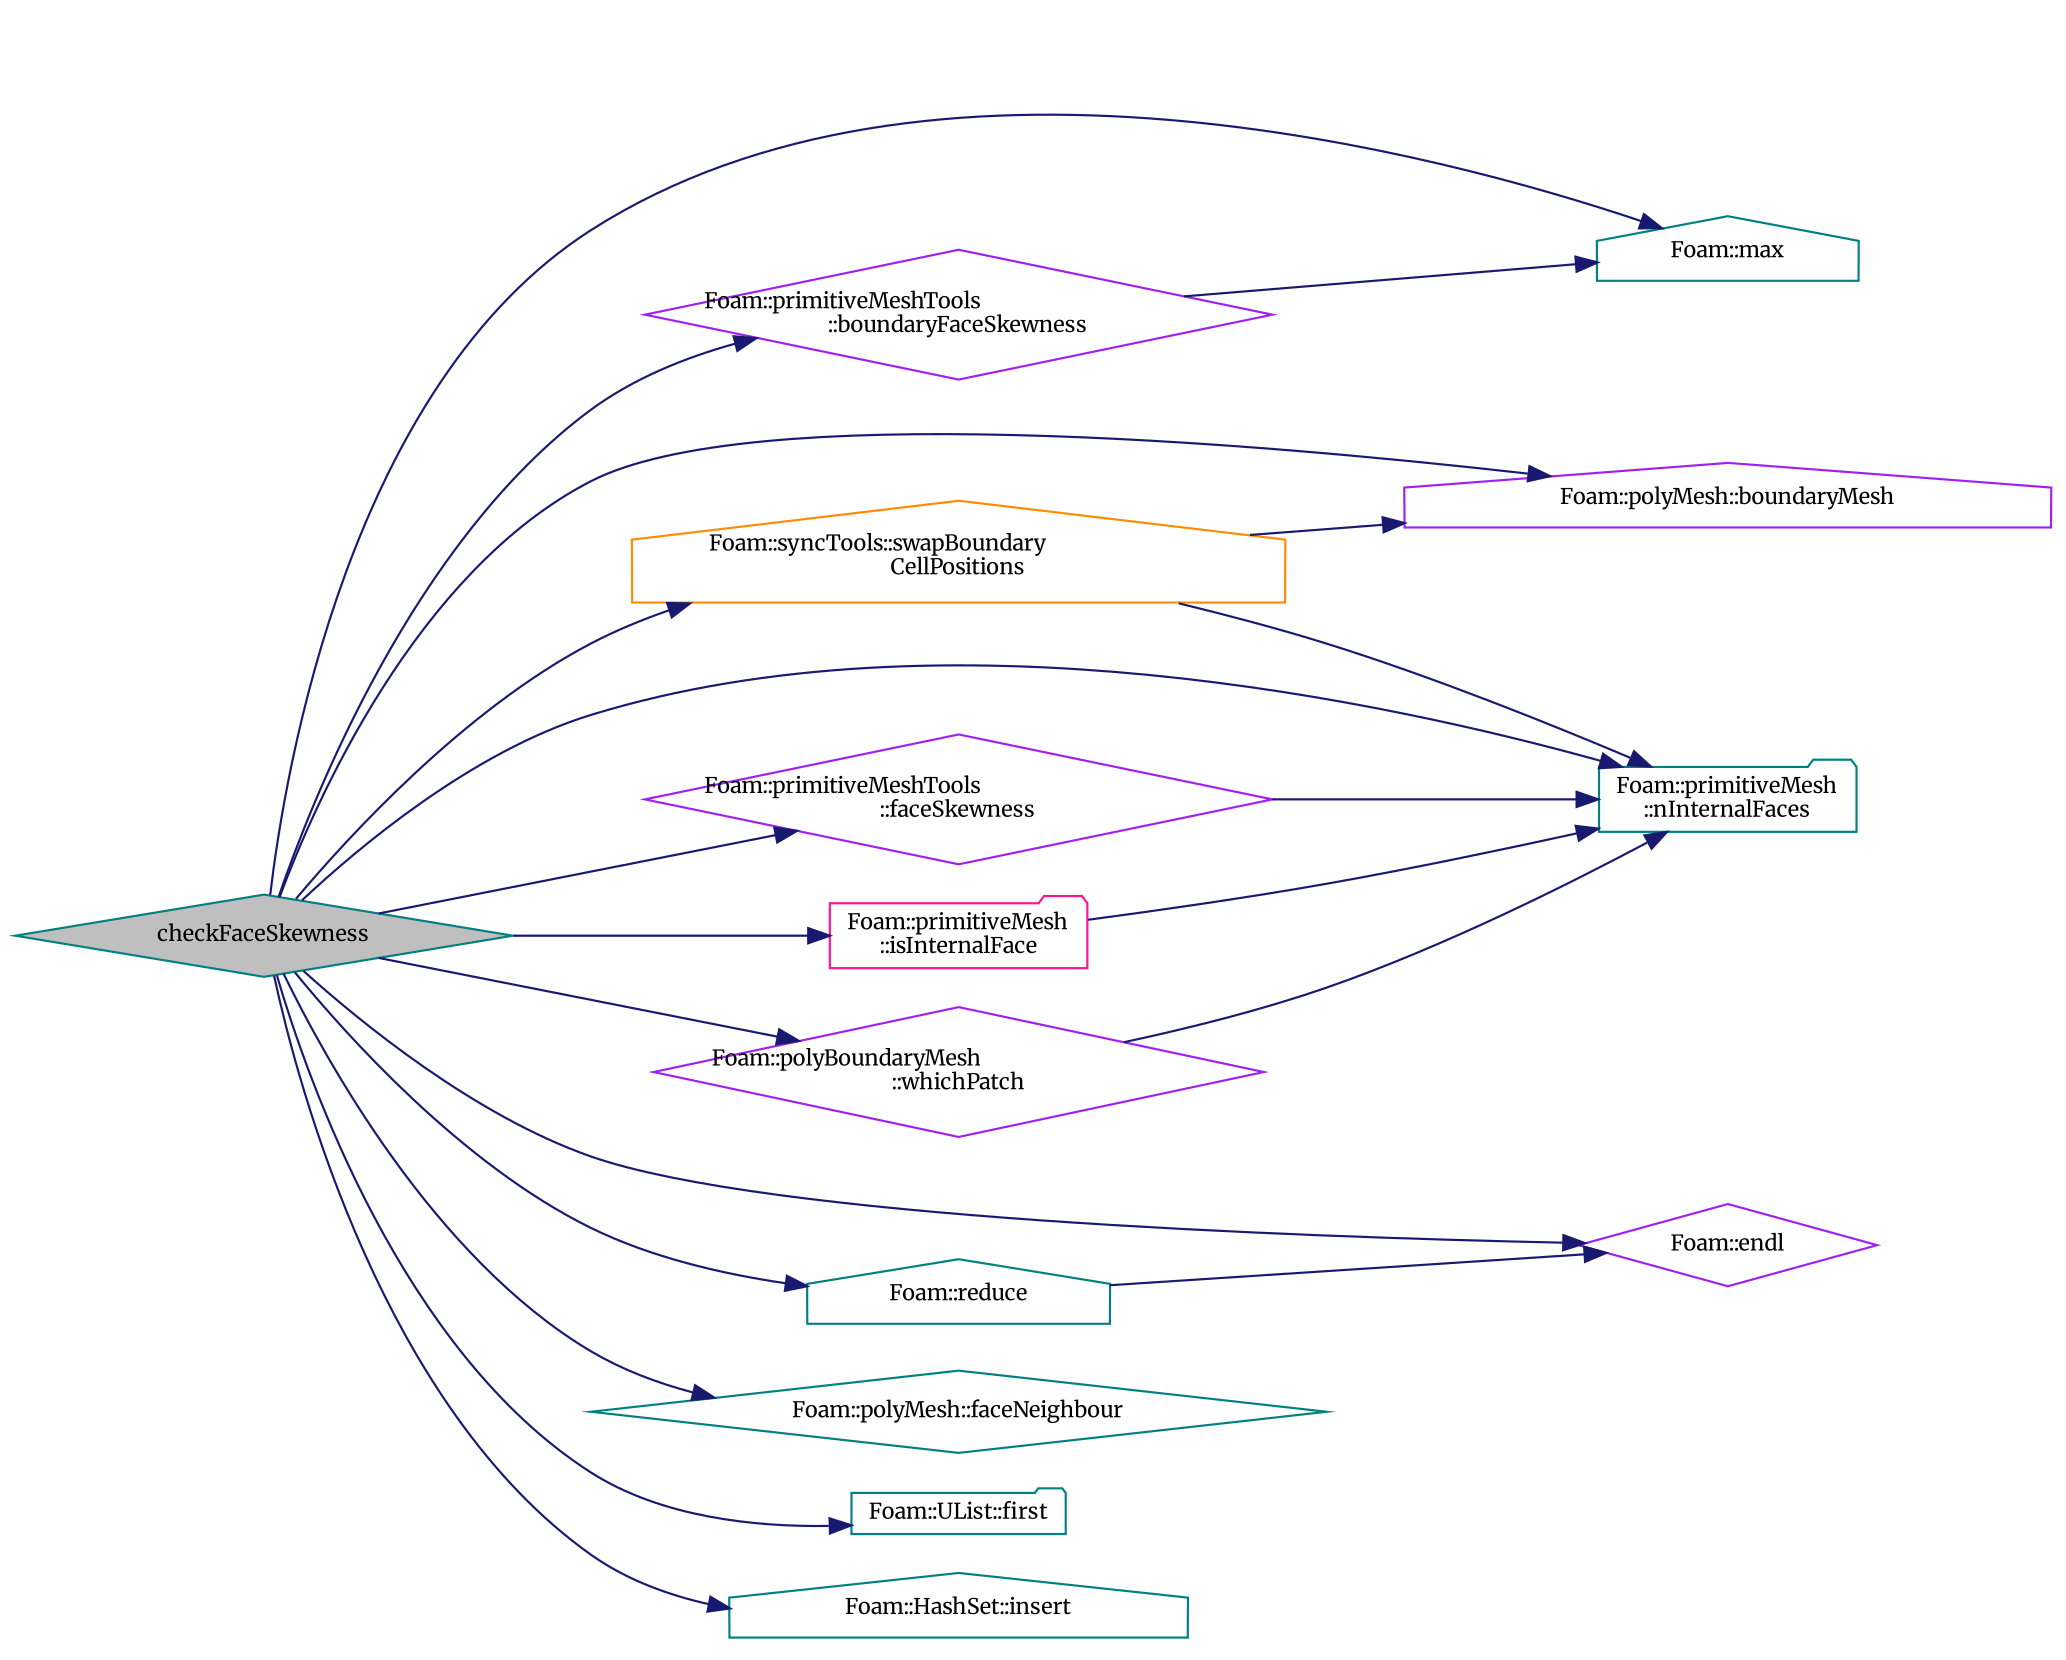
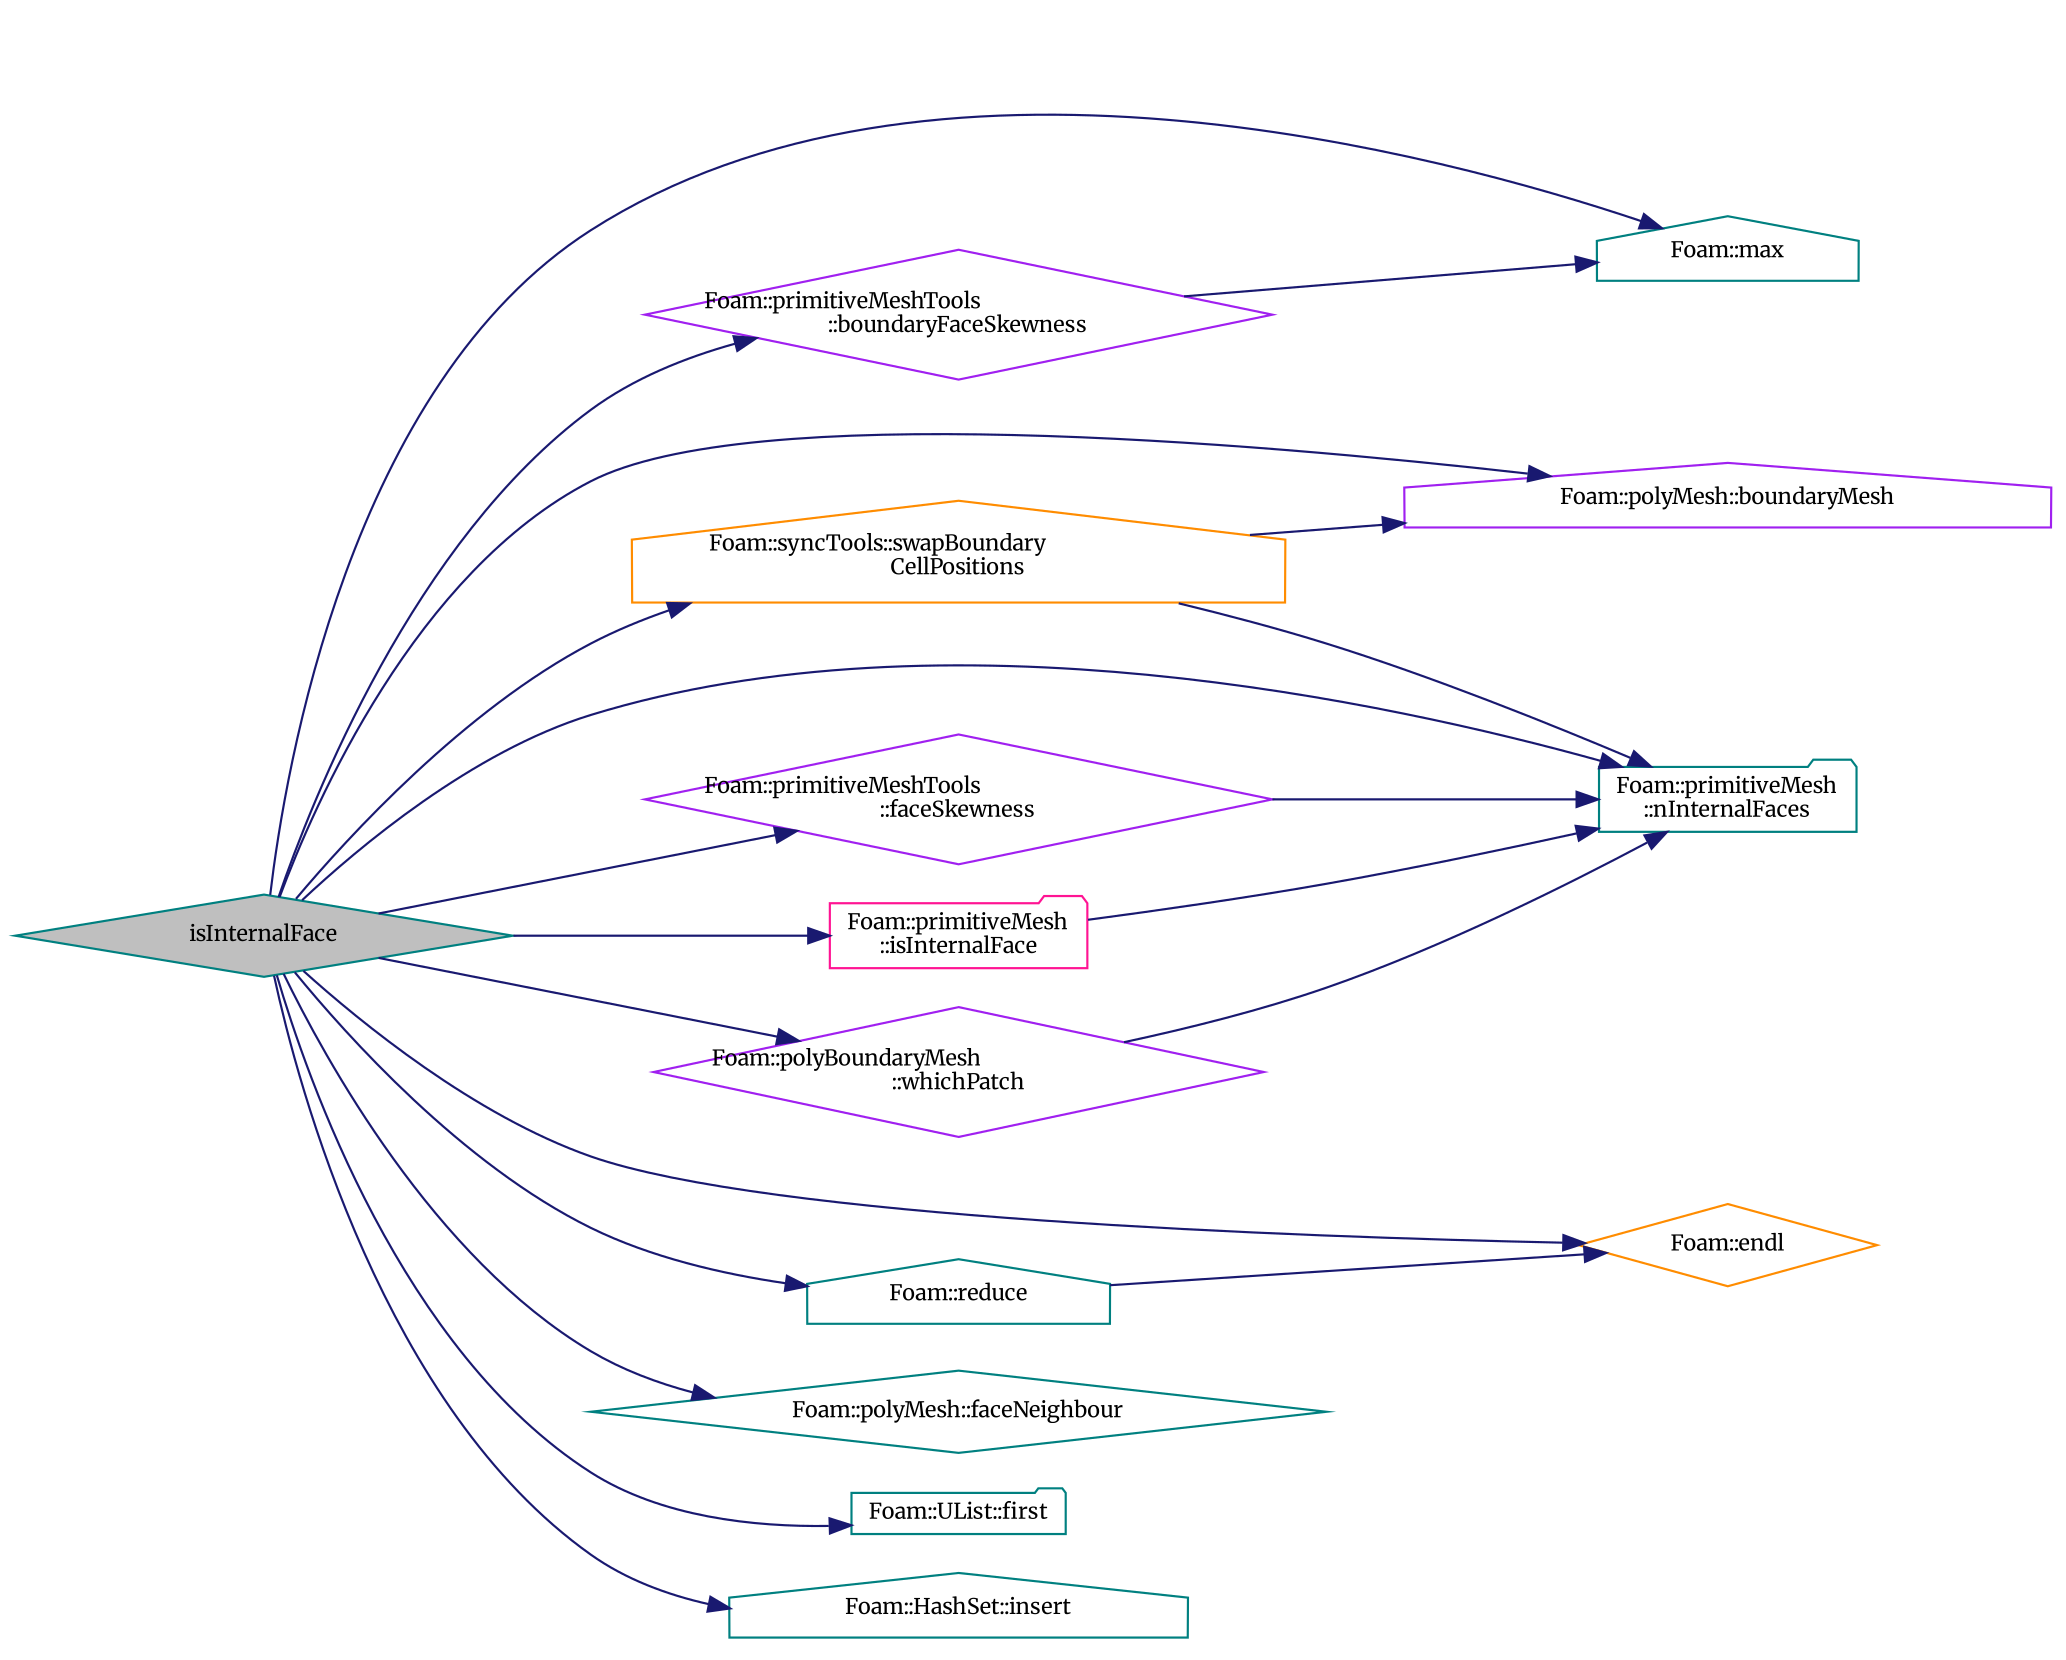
node "checkFaceSkewness": label "checkFaceSkewness" -> "isInternalFace"
node "Foam::endl": color purple -> darkorange
